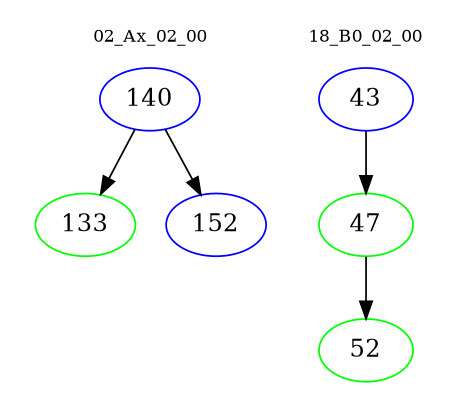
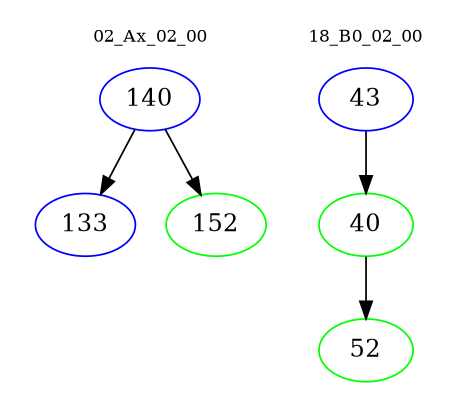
node "133": color green -> blue
node "152": color blue -> green
node "47": label "47" -> "40"
